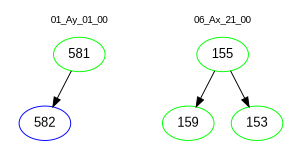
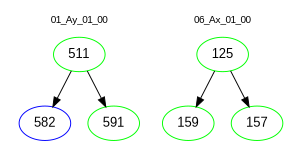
cluster "06_Ax_21_00": label "06_Ax_21_00" -> "06_Ax_01_00"
node "581": label "581" -> "511"
node "155": label "155" -> "125"
node "591": added
node "153": label "153" -> "157"
